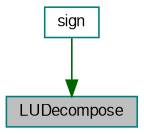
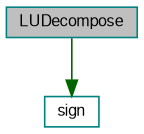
edge "sign" -> "LUDecompose": reversed
